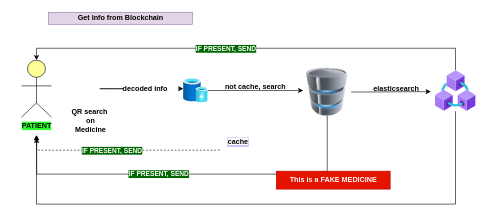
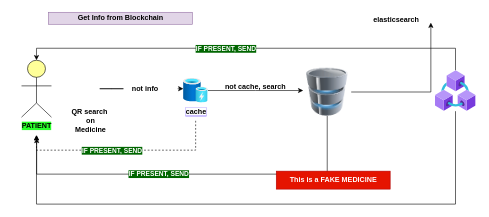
node "decoded info": label "decoded info" -> "not info"
node "elasticsearch": moved (396, 89) -> (396, 20)
node "cache": moved (238, 142) -> (196, 112)
